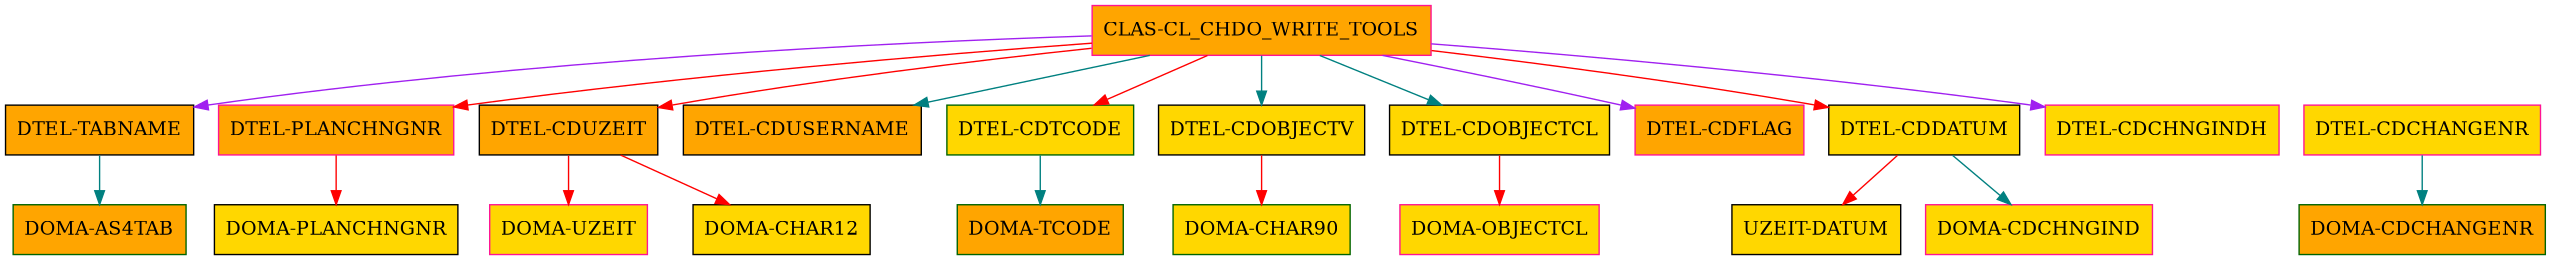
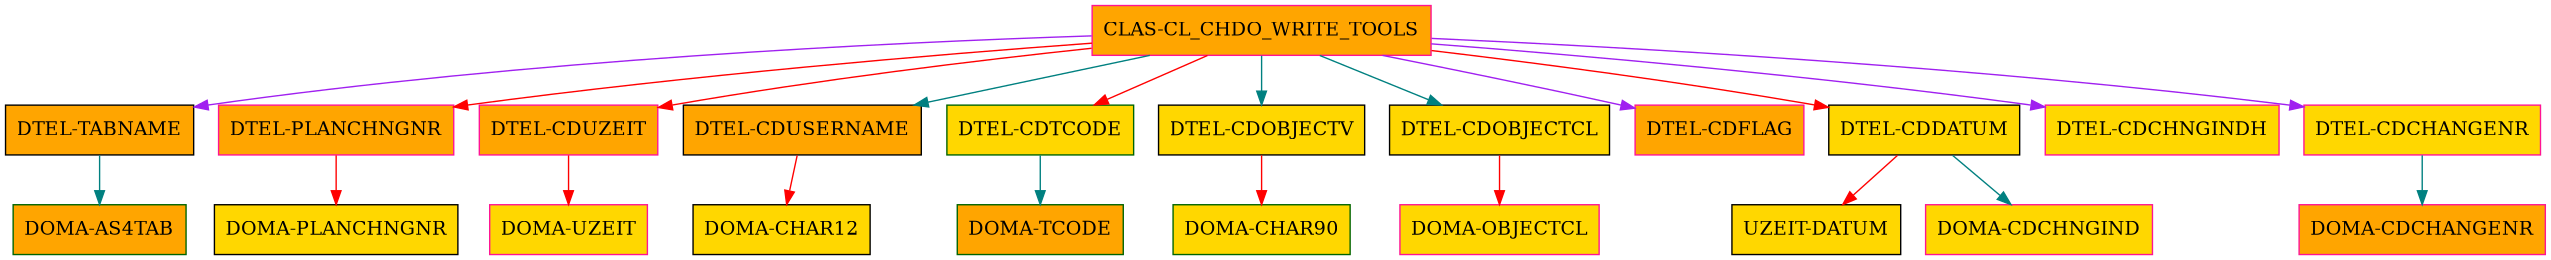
edge "CLAS-CL_CHDO_WRITE_TOOLS" -> "DTEL-CDCHANGENR": added
node "DTEL-CDUZEIT": color black -> deeppink
edge "DTEL-CDUZEIT" -> "DOMA-CHAR12": now "DTEL-CDUSERNAME" -> "DOMA-CHAR12"
node "DOMA-CDCHANGENR": color darkgreen -> deeppink
